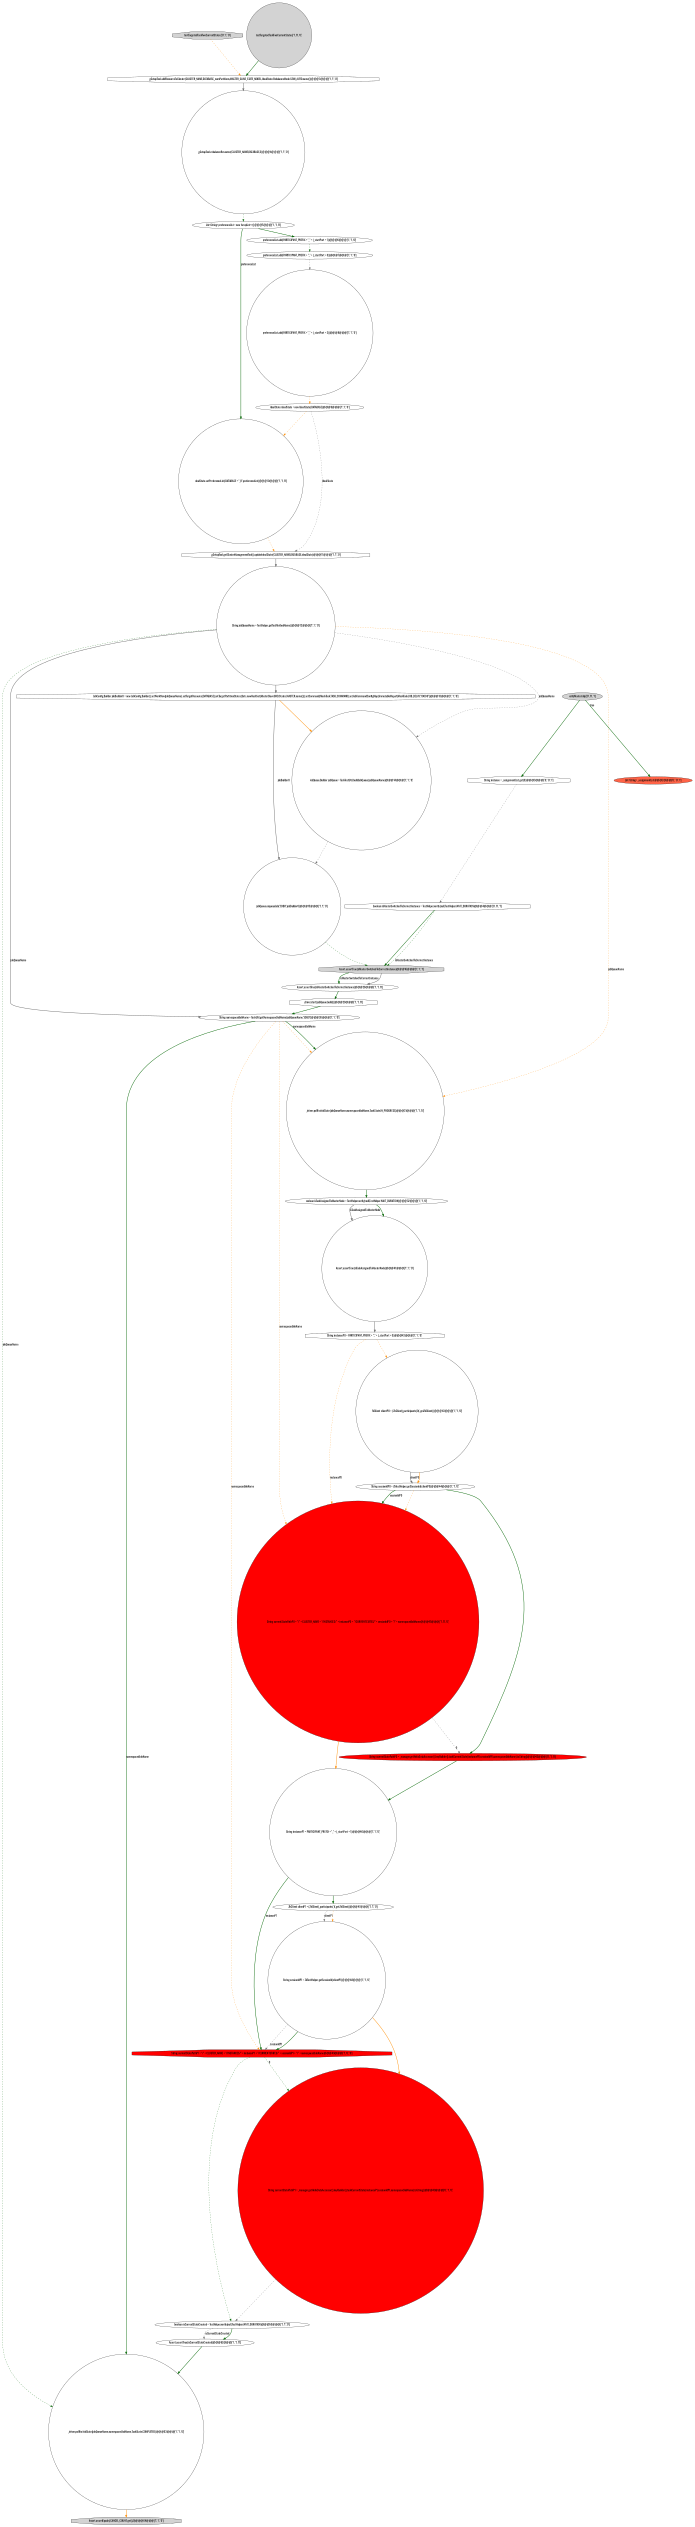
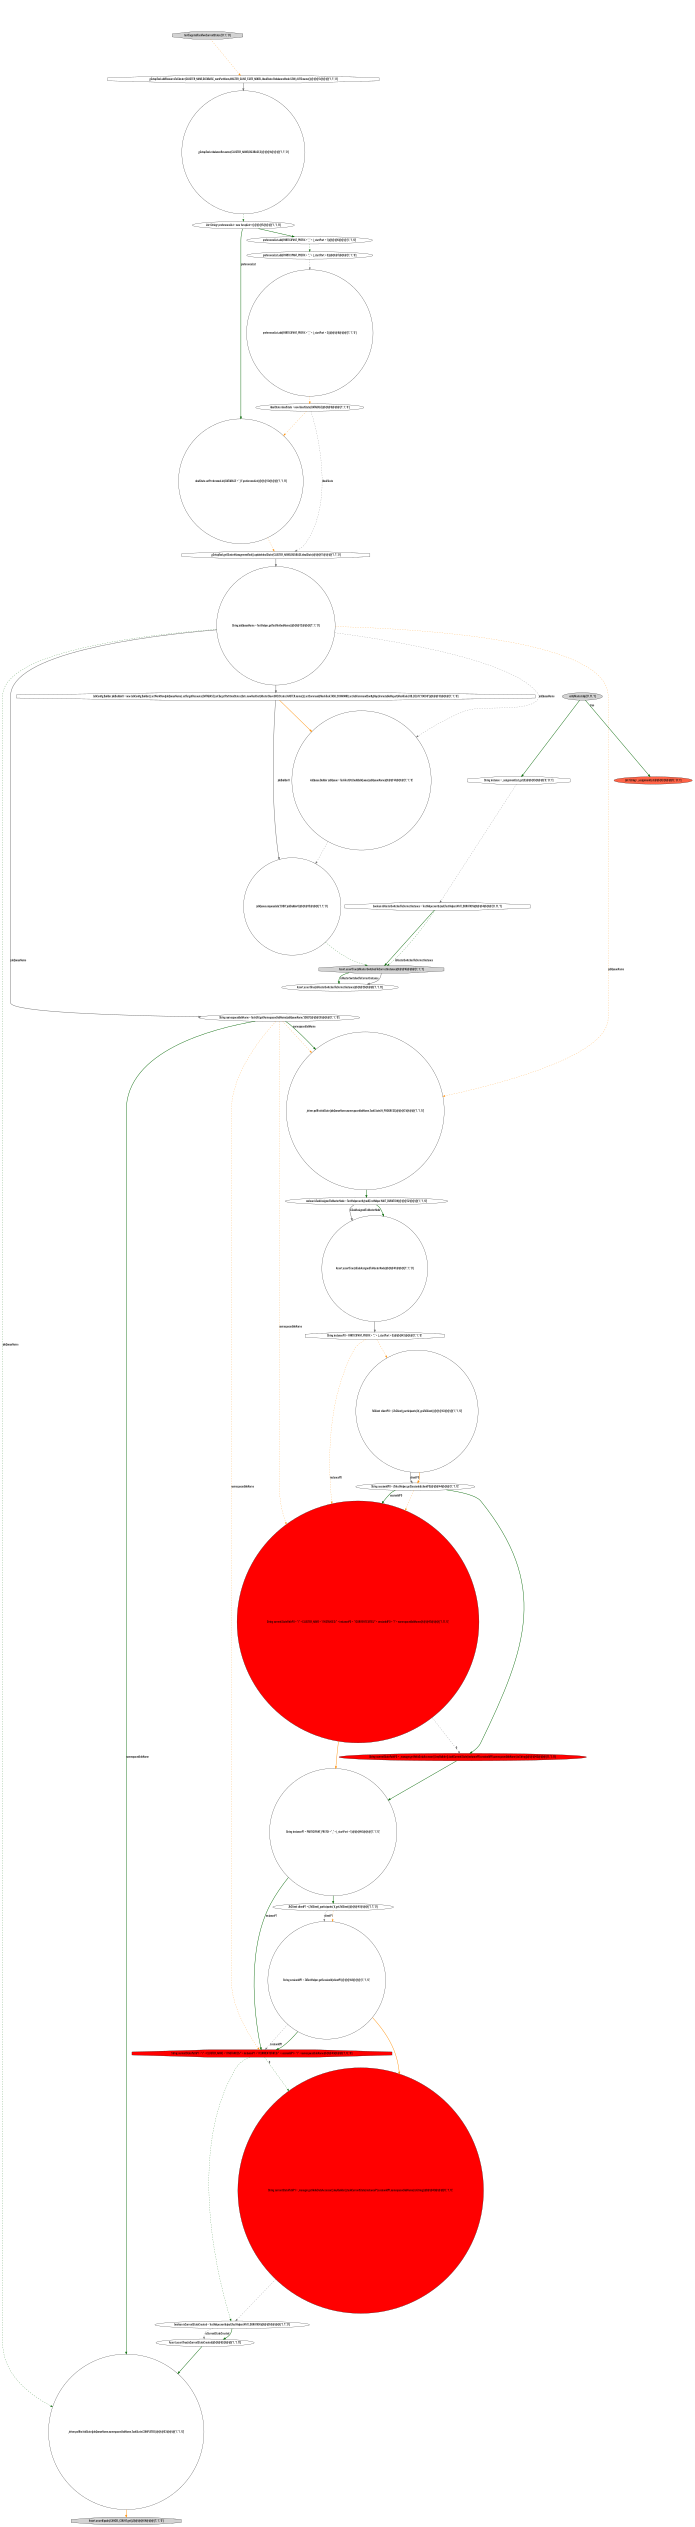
node "testTargetedTaskTwoCurrentStates['1', '0', '0']": removed
node "_driver.start(jobQueue.build())@@@29@@@['1', '1', '0']": removed
